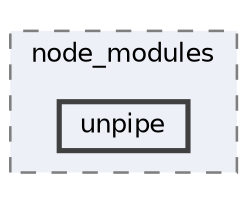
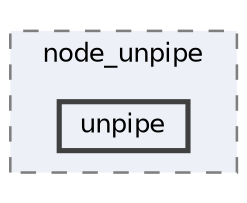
cluster "node_modules": label "node_modules" -> "node_unpipe"
